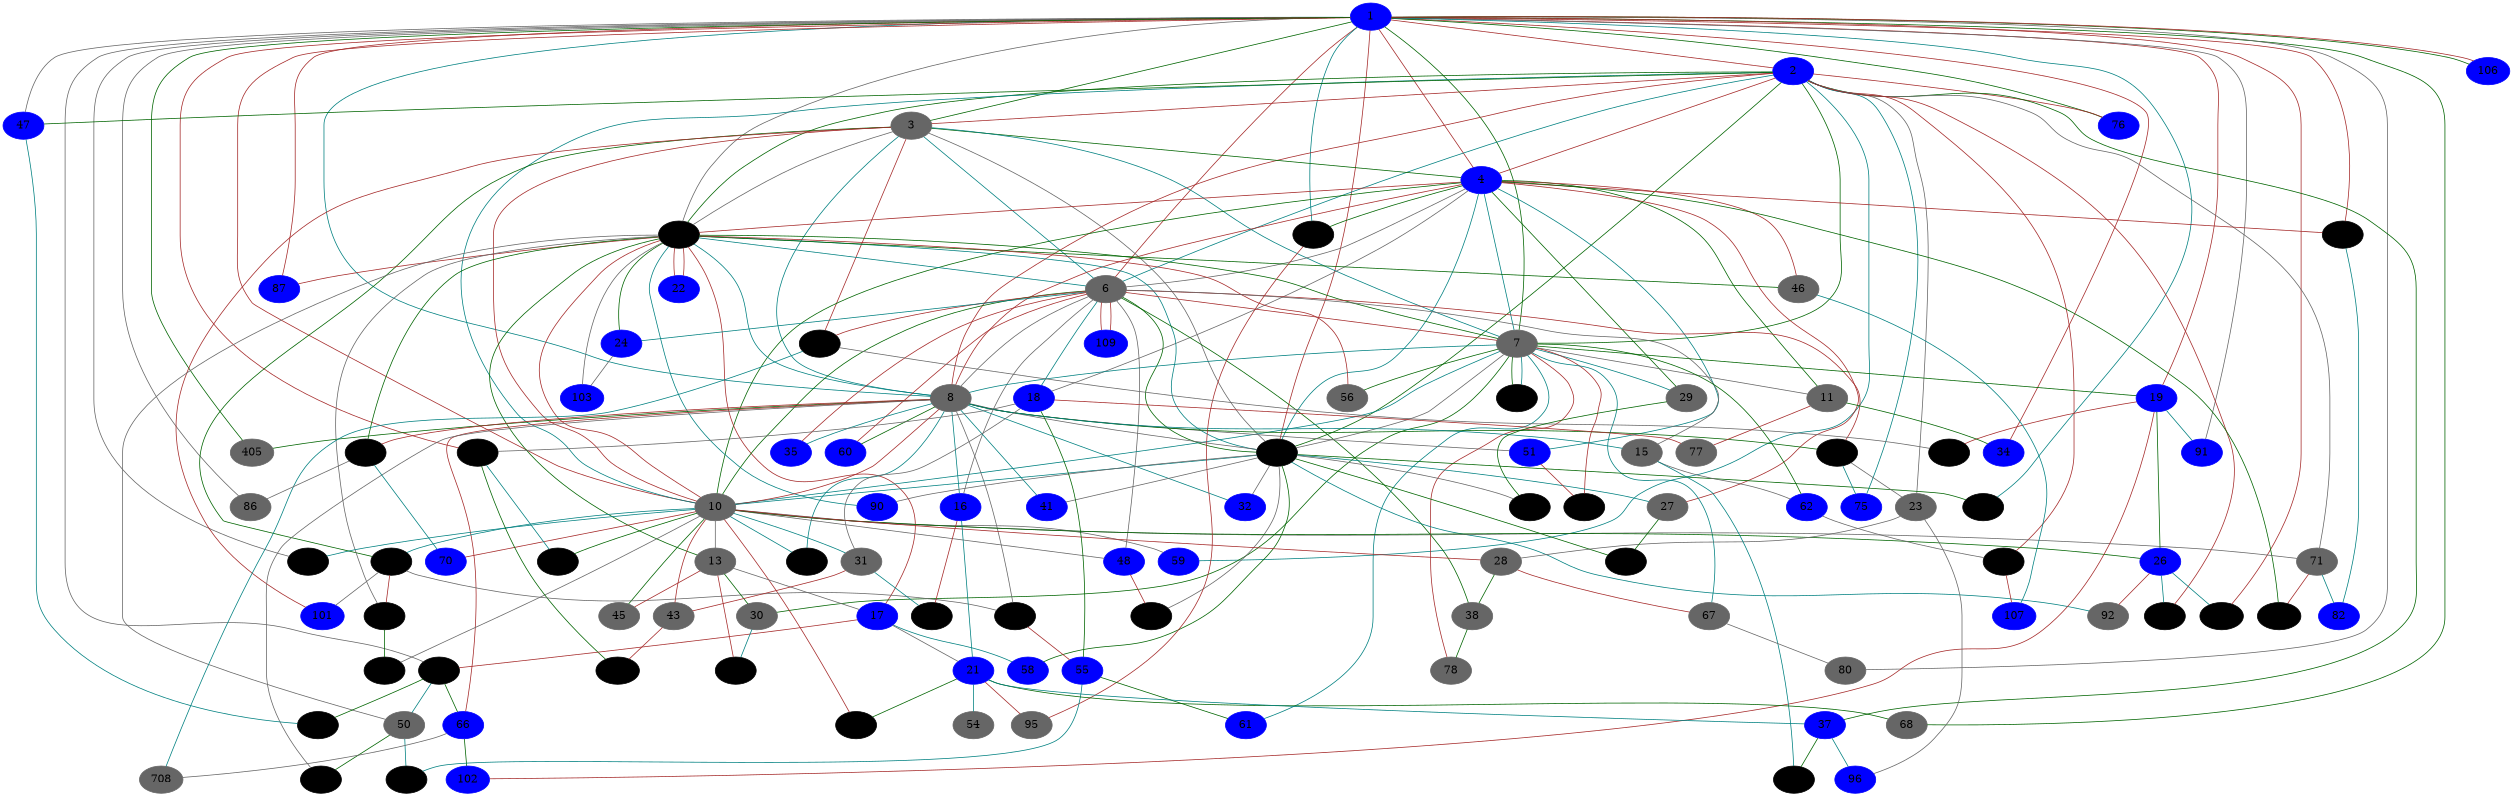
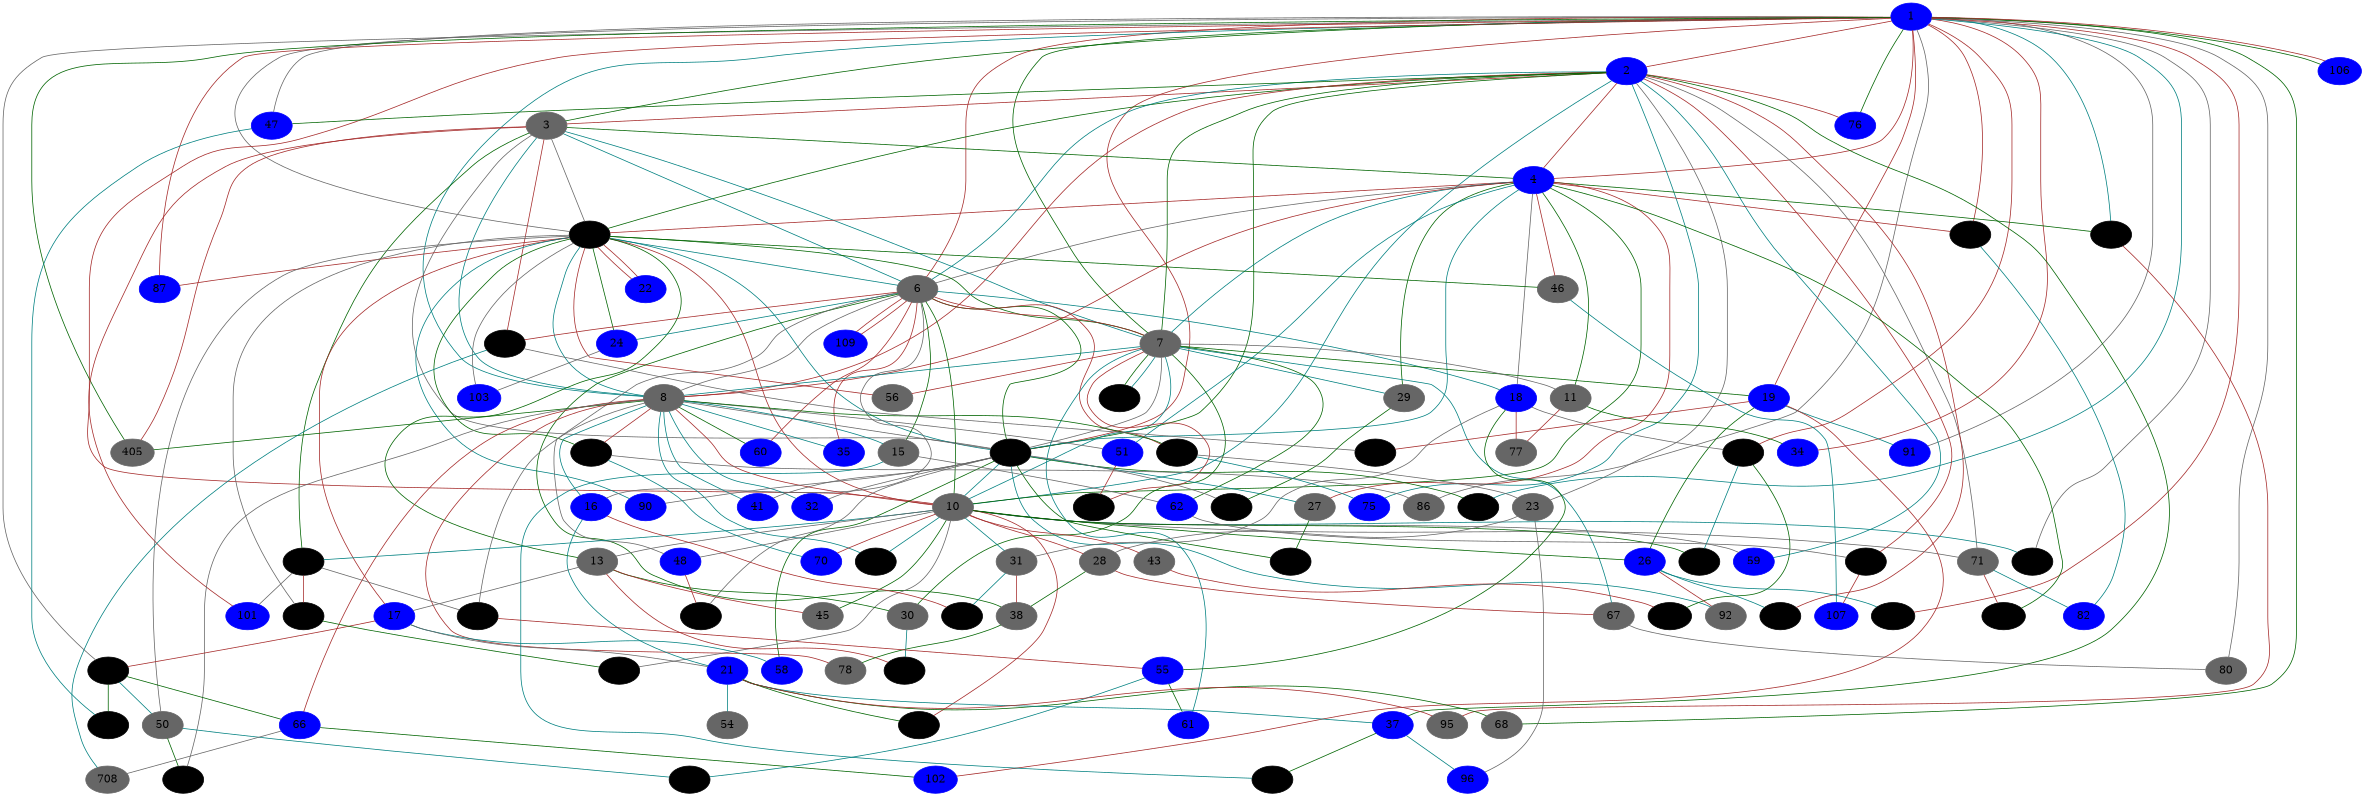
edge "3" -- "10": now "3" -- "405"
edge "6" -- "15": color gray40 -> darkgreen
edge "7" -- "56": color darkgreen -> brown
edge "7" -- "78": now "8" -- "78"
edge "31" -- "43": now "31" -- "38"
